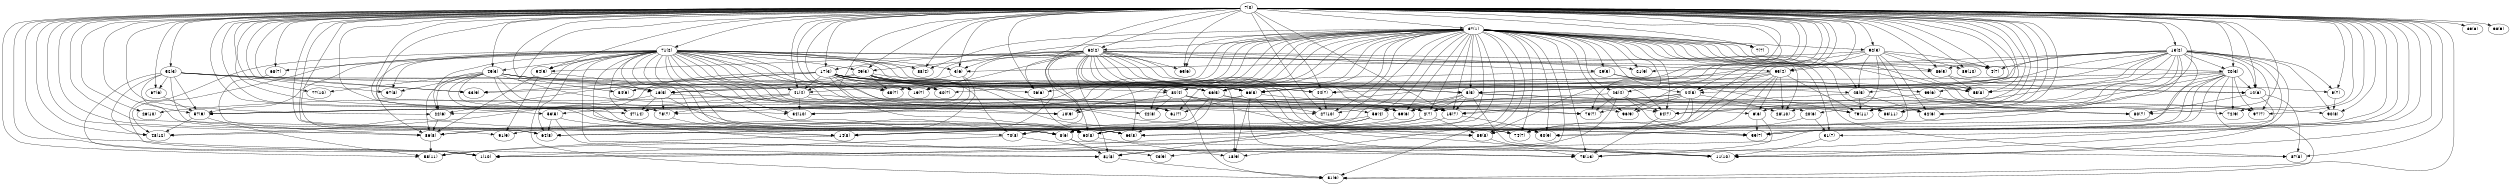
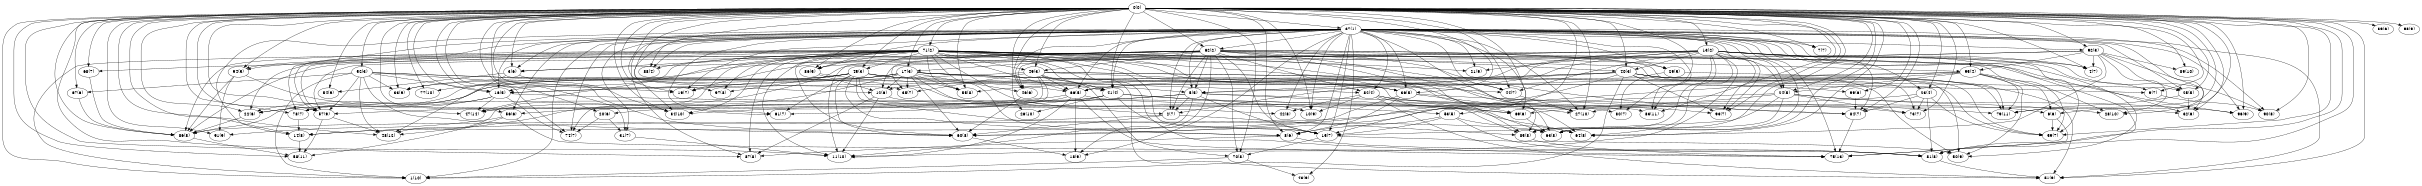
node "7(0)": label "7(0)" -> "0(0)"
node "65(6)": removed
edge "92(3)" -> "55(8)": removed
node "30(7)": removed
edge "67(6)" -> "57(9)": now "67(6)" -> "86(8)"
edge "25(5)" -> "15(7)": now "53(5)" -> "15(7)"
edge "71(2)" -> "80(7)": now "71(2)" -> "87(8)"
node "56(4)": label "56(4)" -> "56(6)"
node "72(9)": removed
node "97(7)": label "97(7)" -> "93(7)"
